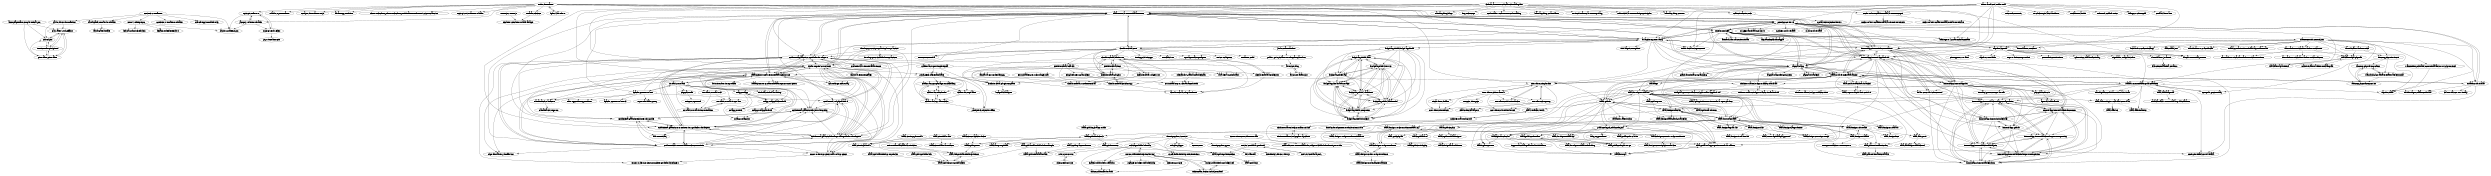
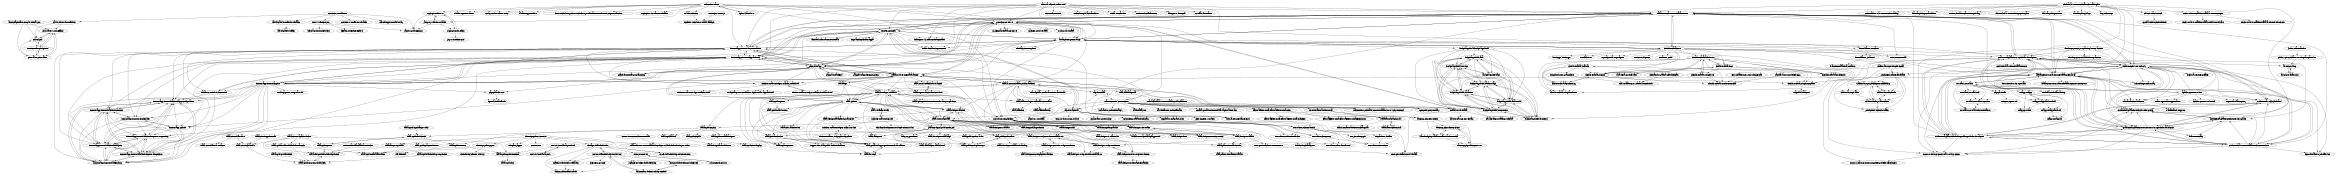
edge "matteocontrini/comuni-json" -> "napolux/italia": reversed
edge "italia/design-wordpress-theme-italiaWP" -> "italia/design-wordpress-theme": reversed
